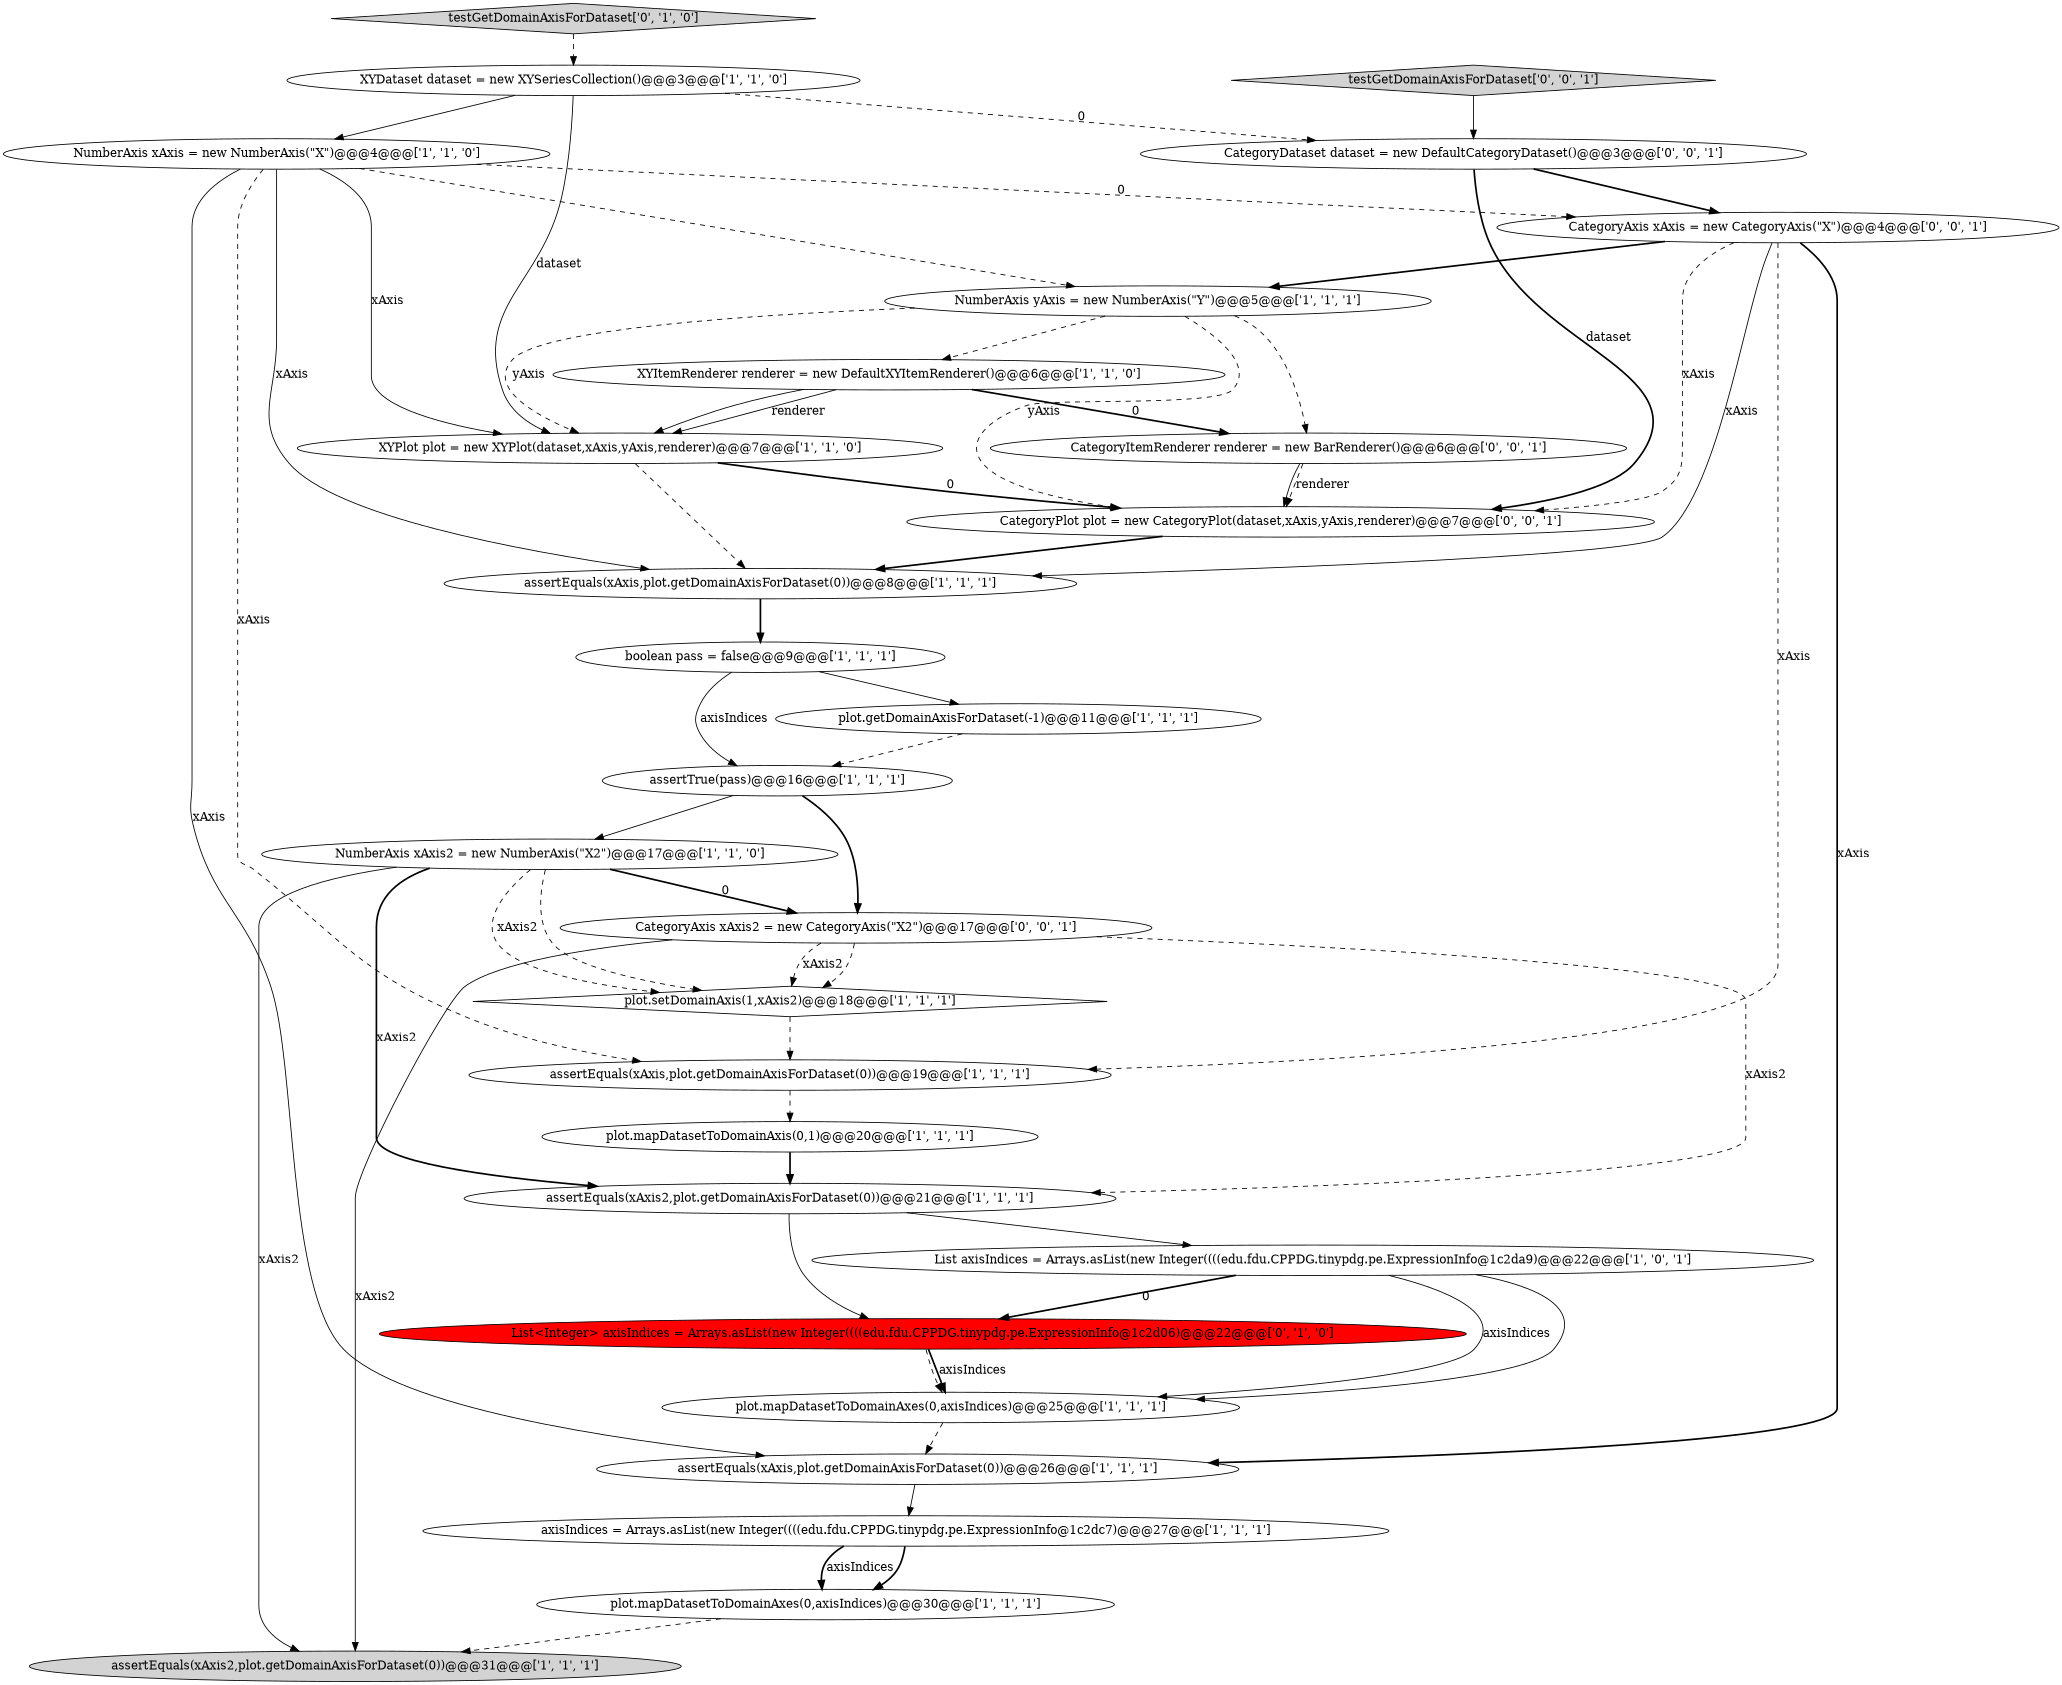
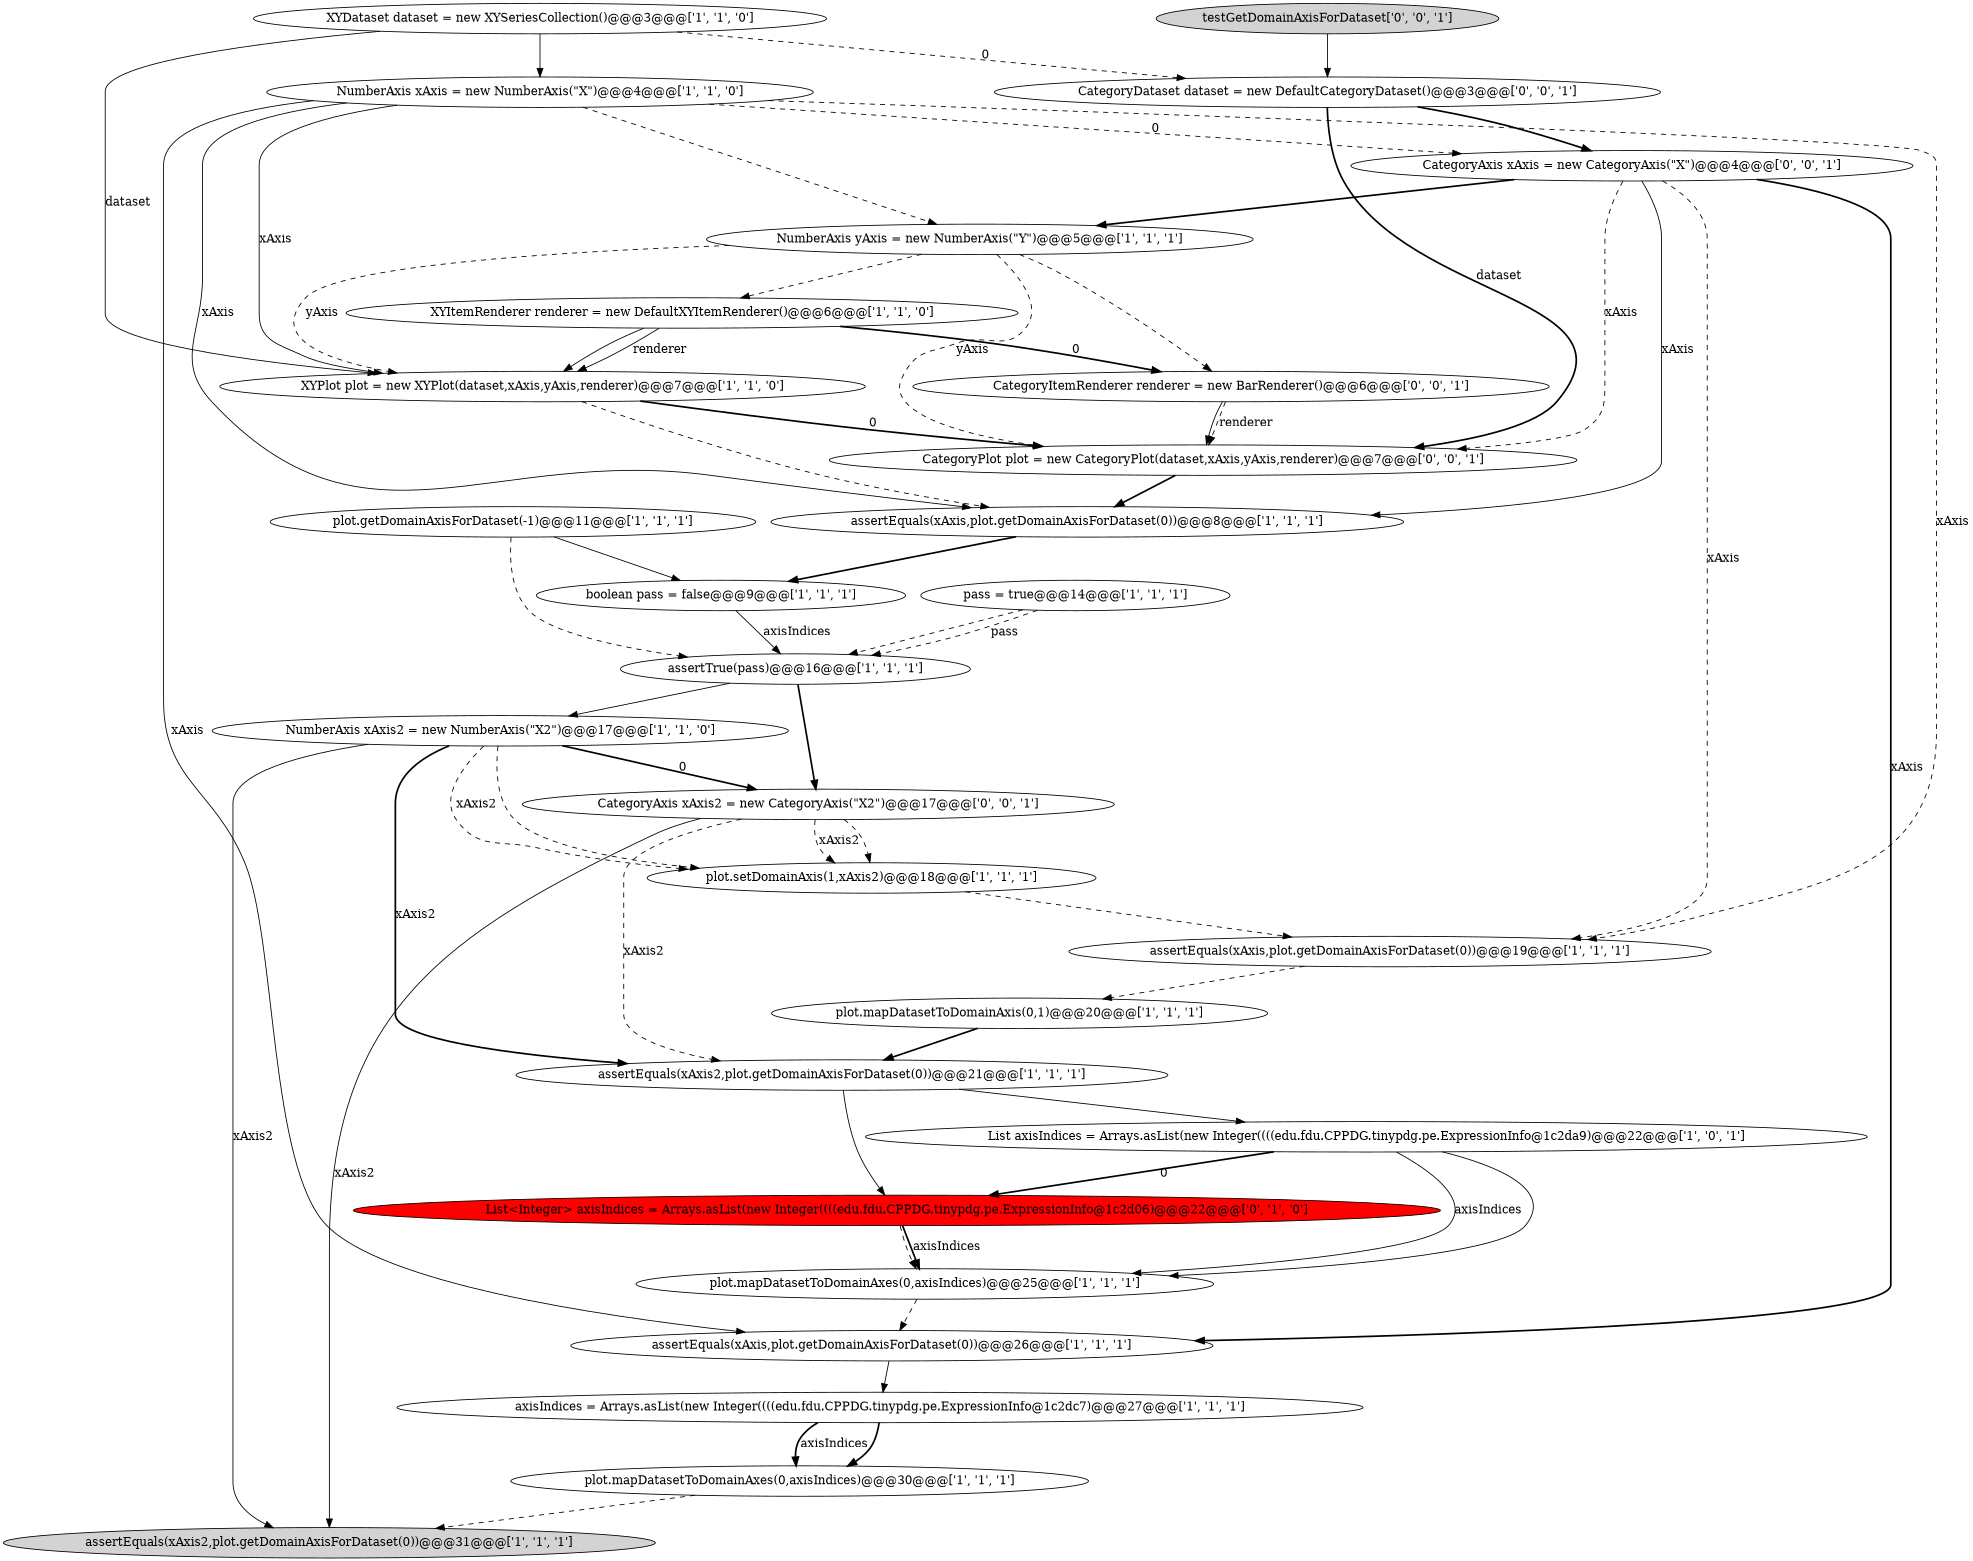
node "testGetDomainAxisForDataset['0', '1', '0']": removed
node "testGetDomainAxisForDataset['0', '0', '1']": shape diamond -> ellipse
node "pass = true@@@14@@@['1', '1', '1']": added
edge "boolean pass = false@@@9@@@['1', '1', '1']" -> "plot.getDomainAxisForDataset(-1)@@@11@@@['1', '1', '1']": reversed
node "plot.setDomainAxis(1,xAxis2)@@@18@@@['1', '1', '1']": shape diamond -> ellipse
